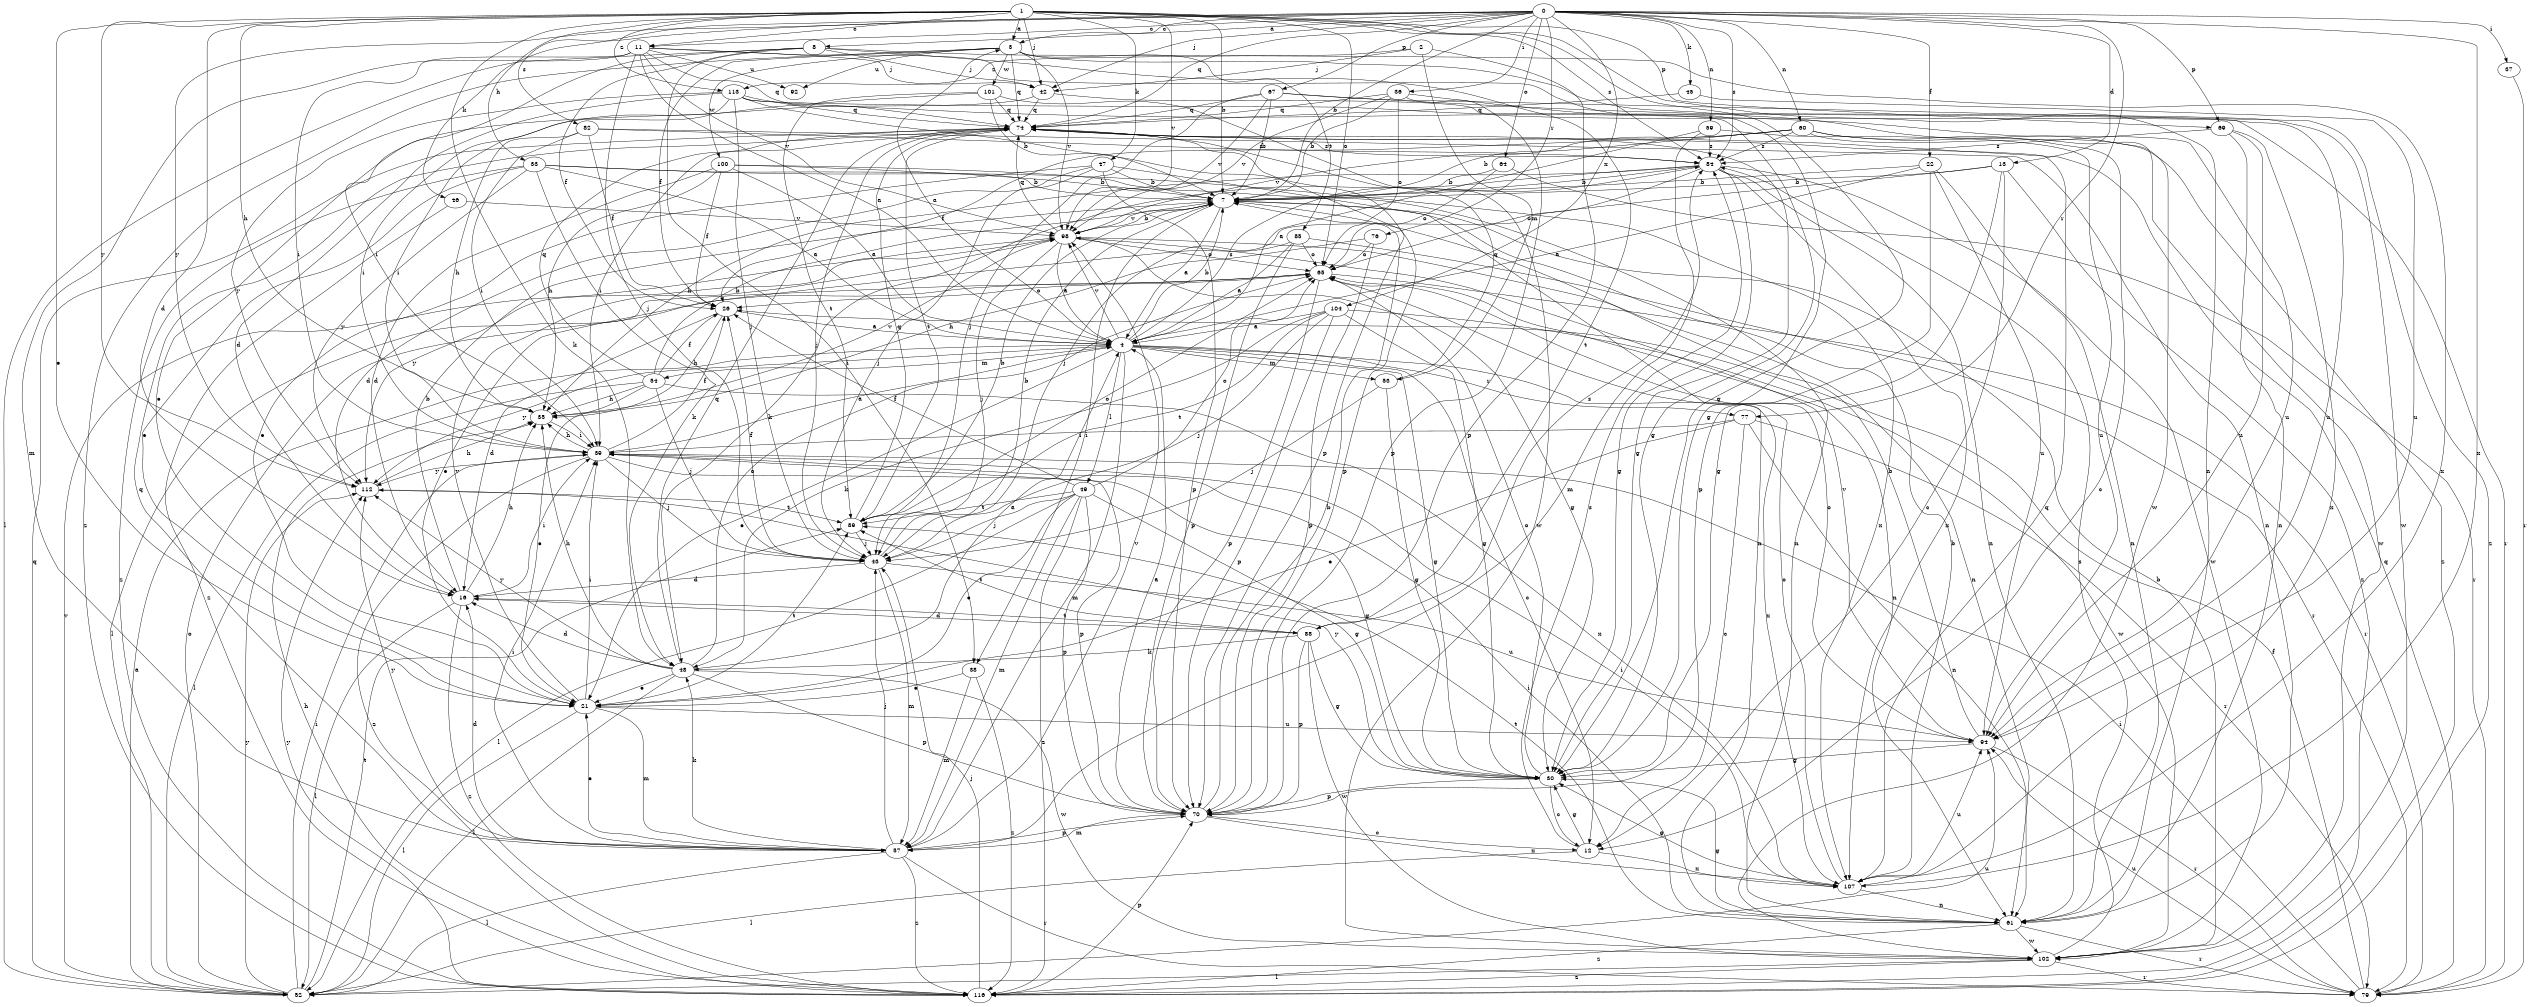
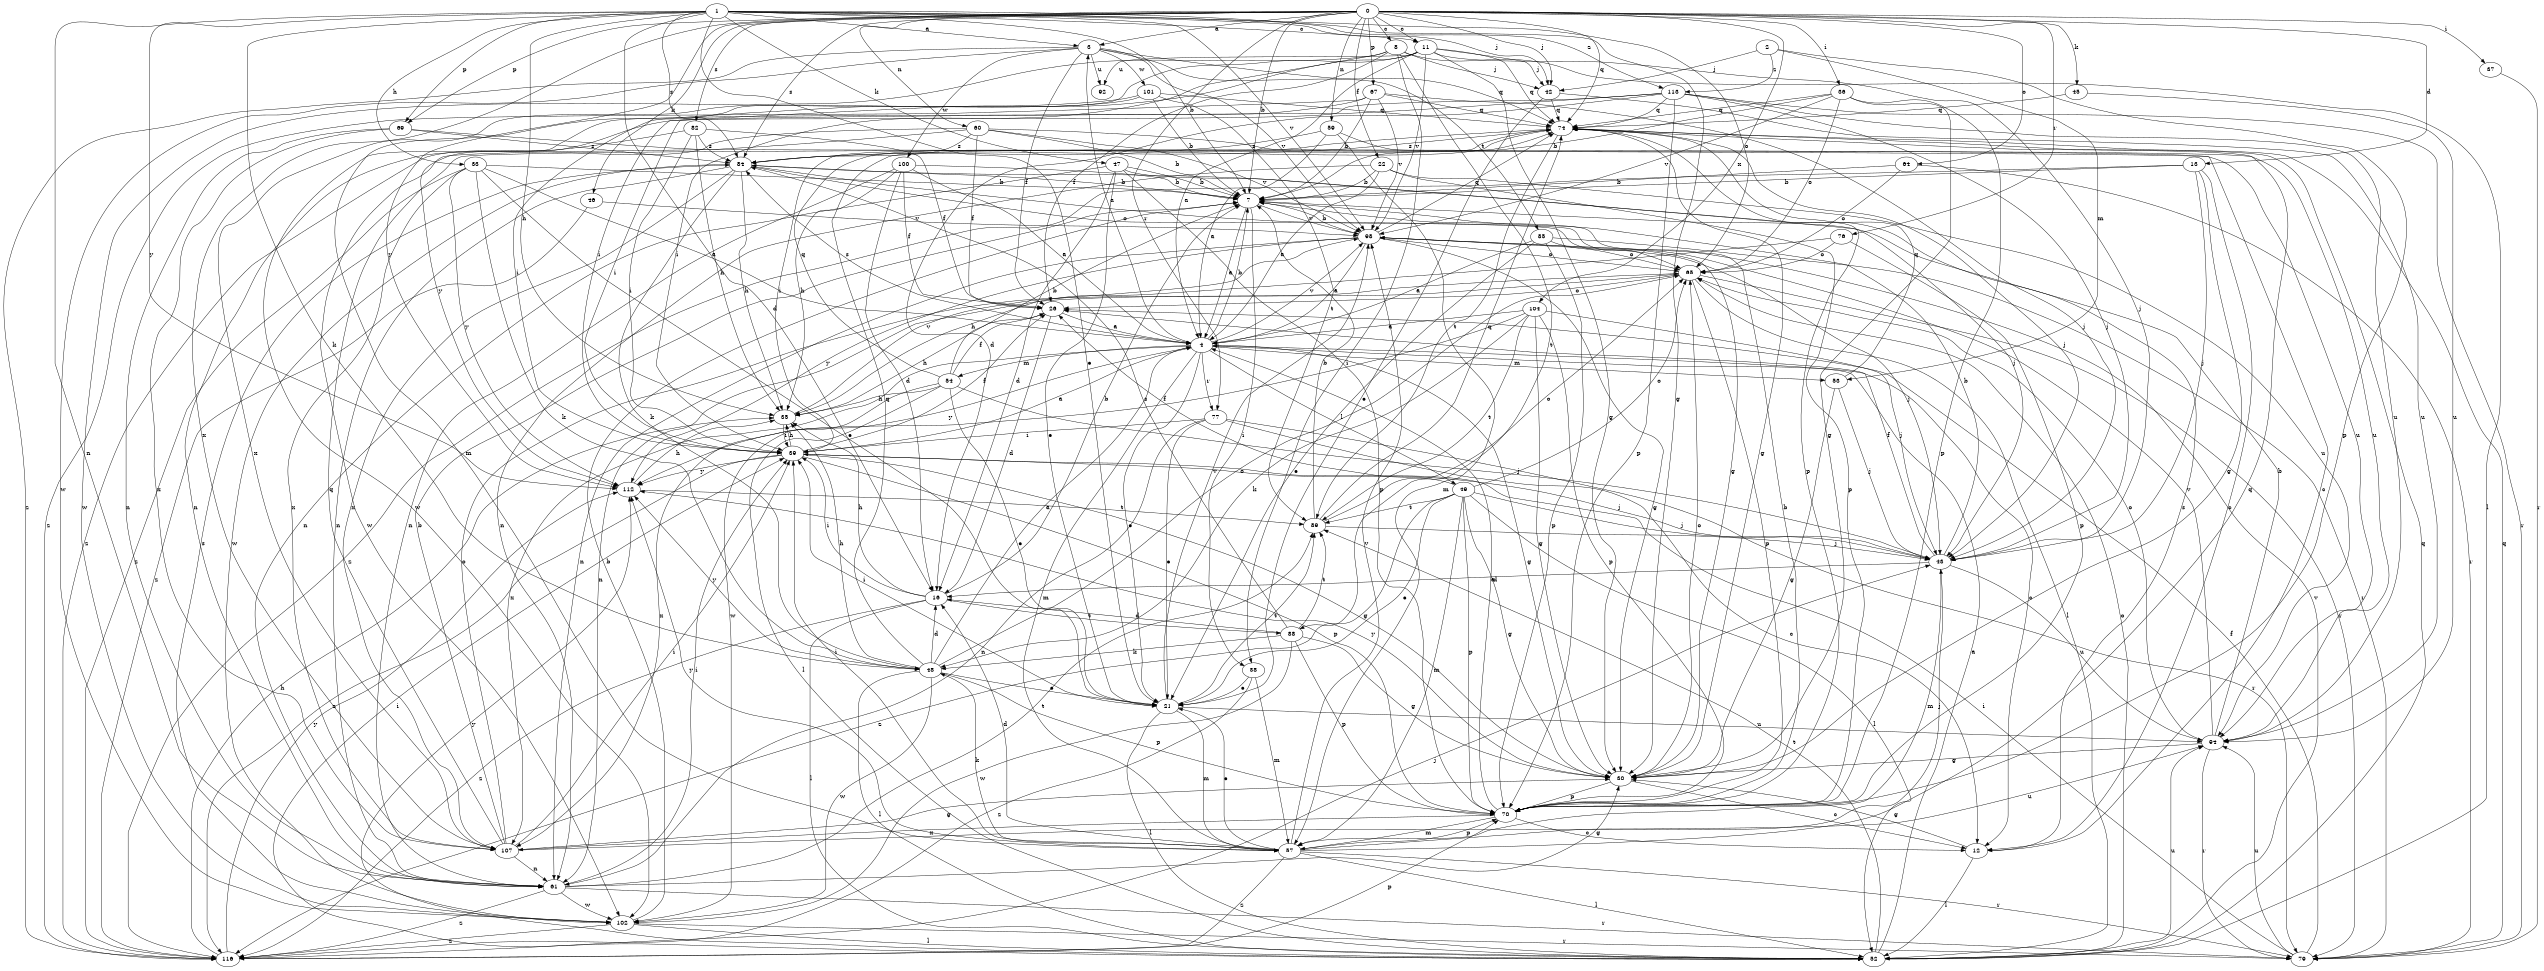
edge "12" -> "107": removed, label "x"
